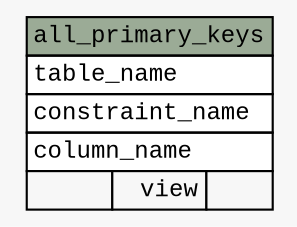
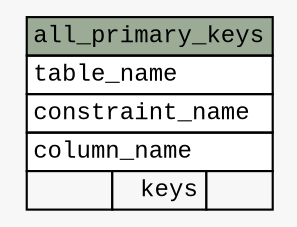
node "all_primary_keys": text "view" -> "keys"
